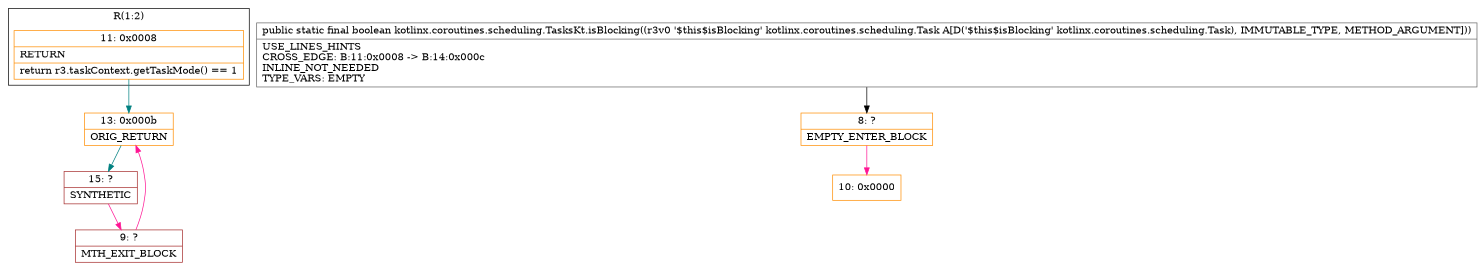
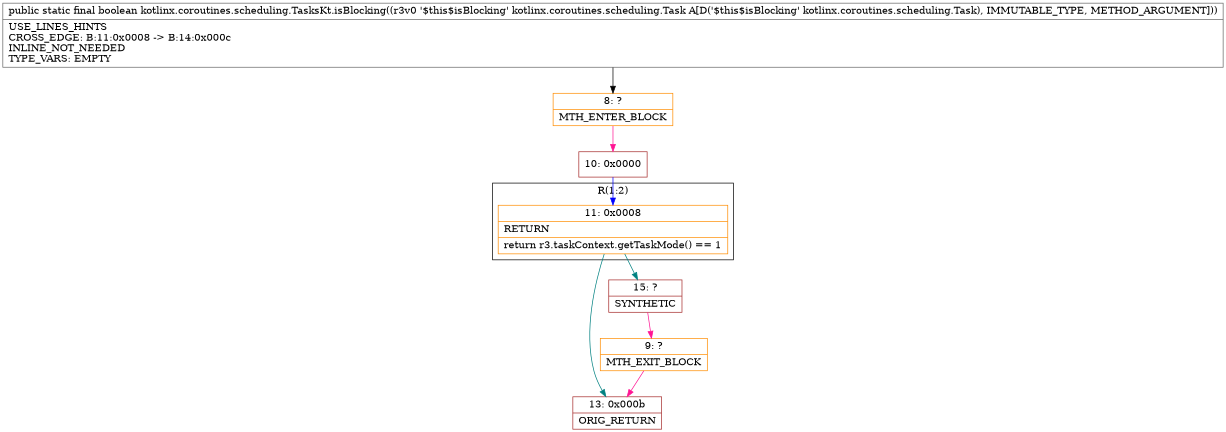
node "13: 0x000b": color darkorange -> brown
node "8: ?": text "EMPTY_ENTER_BLOCK" -> "MTH_ENTER_BLOCK"
edge "13: 0x000b" -> "15: ?": now "11: 0x0008" -> "15: ?"
edge "10: 0x0000" -> "11: 0x0008": added
node "10: 0x0000": color darkorange -> brown
node "9: ?": color brown -> darkorange
